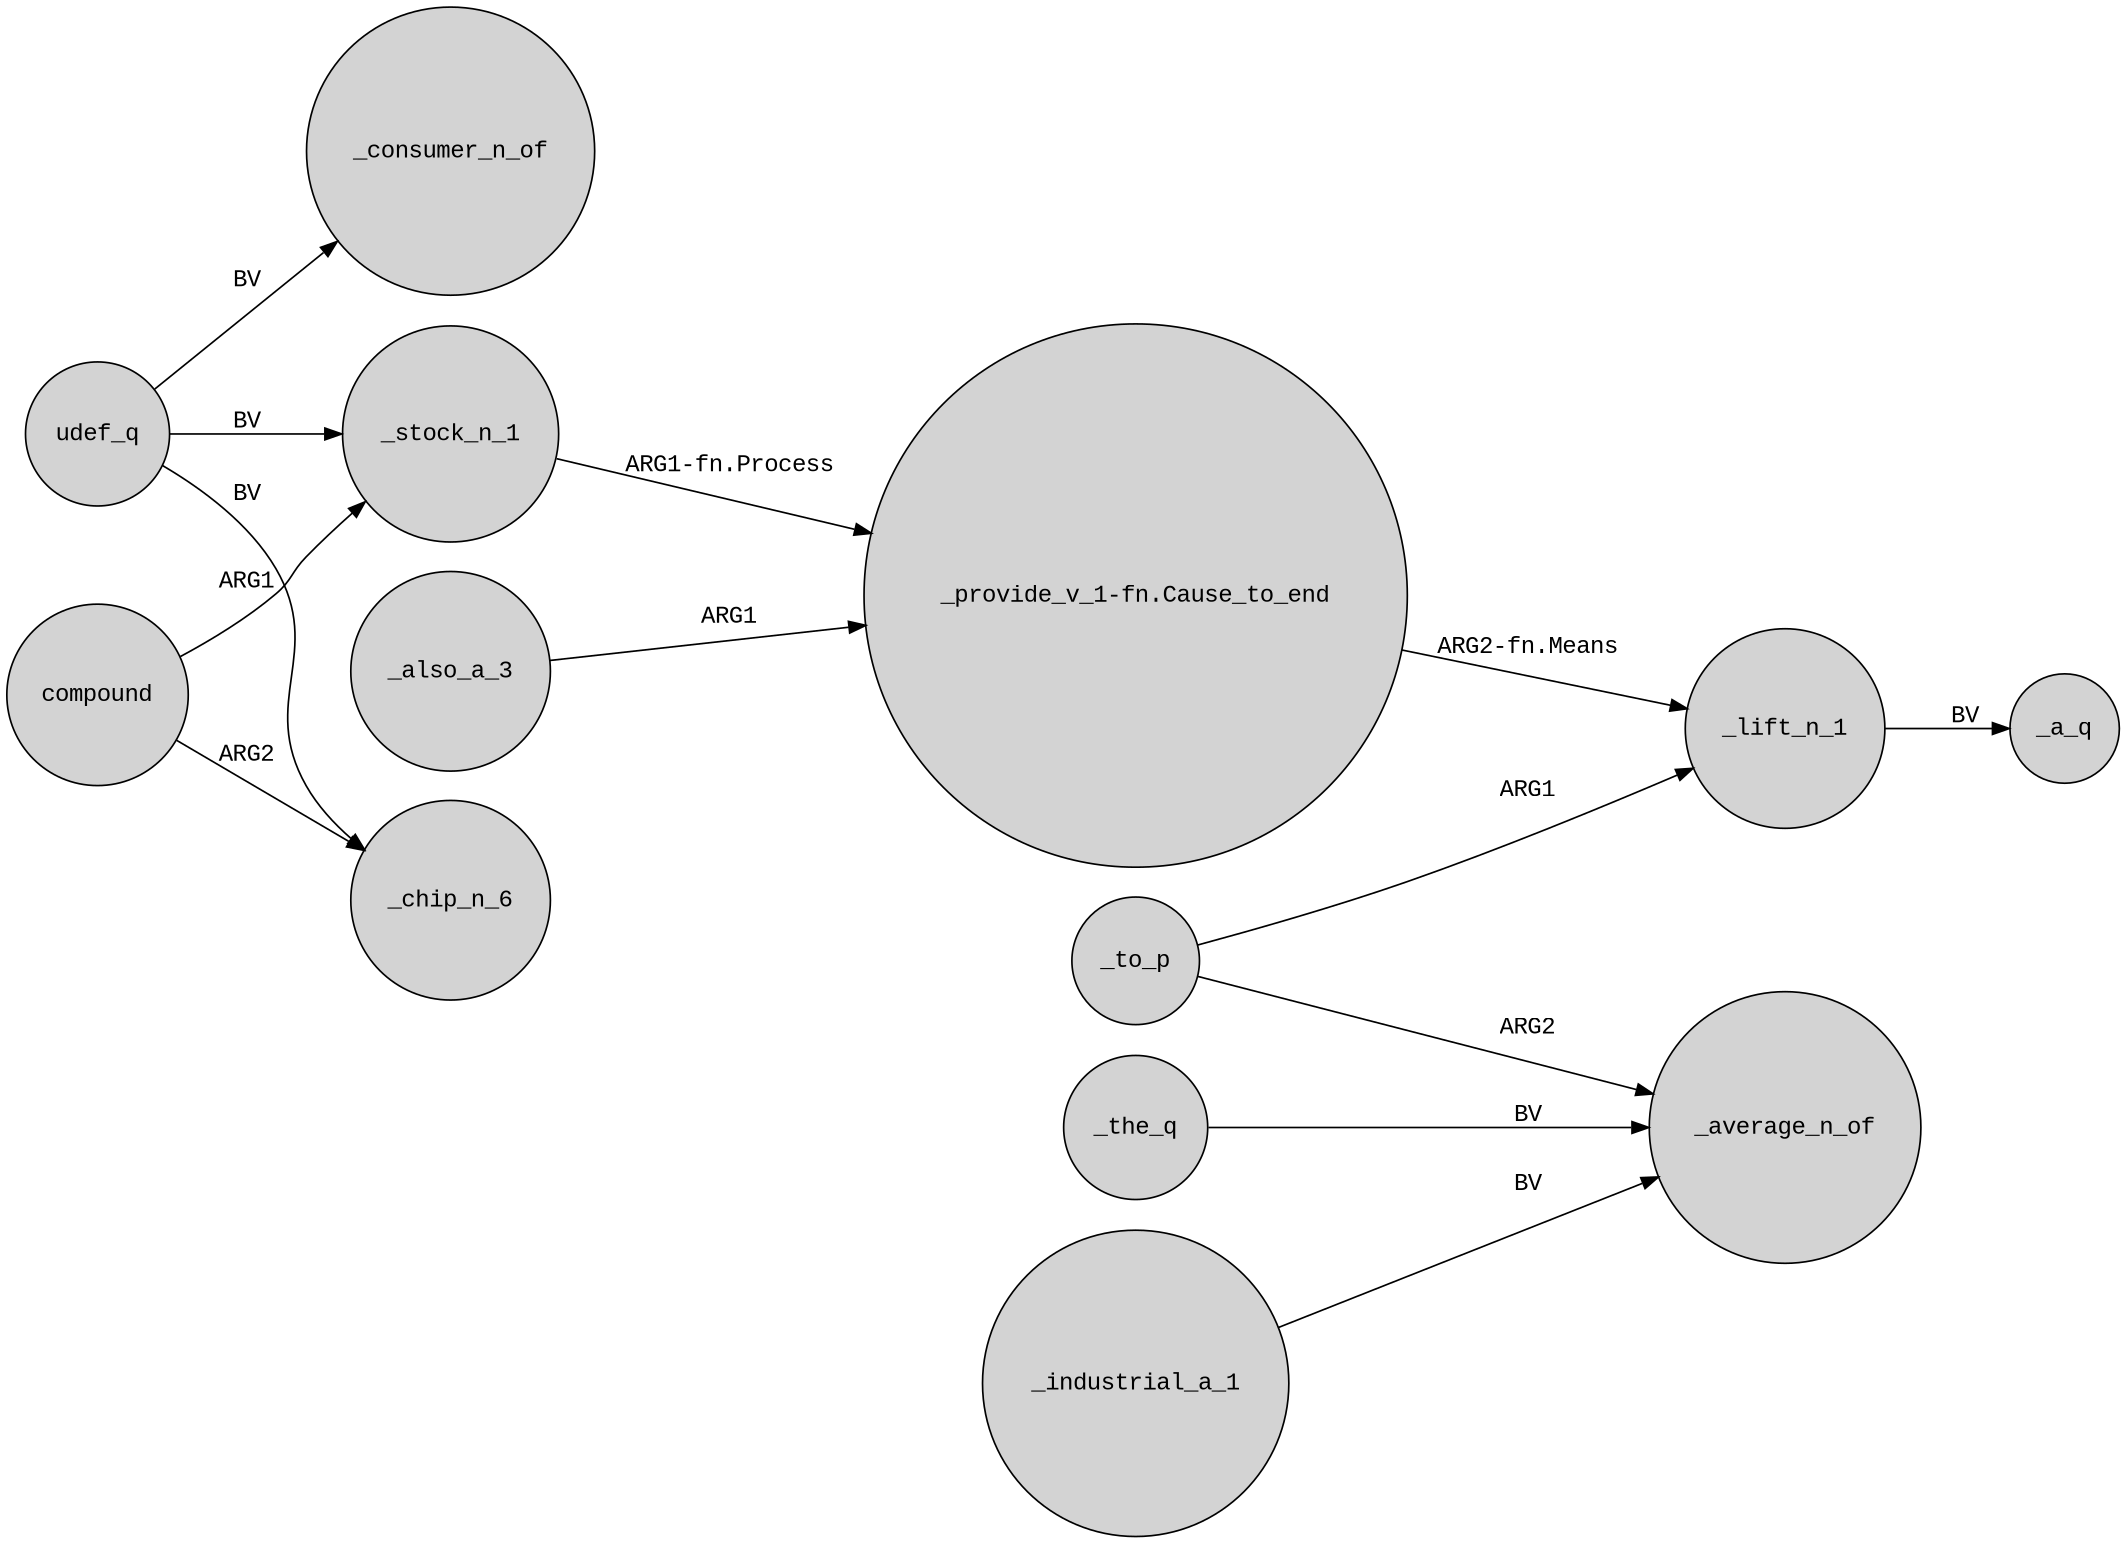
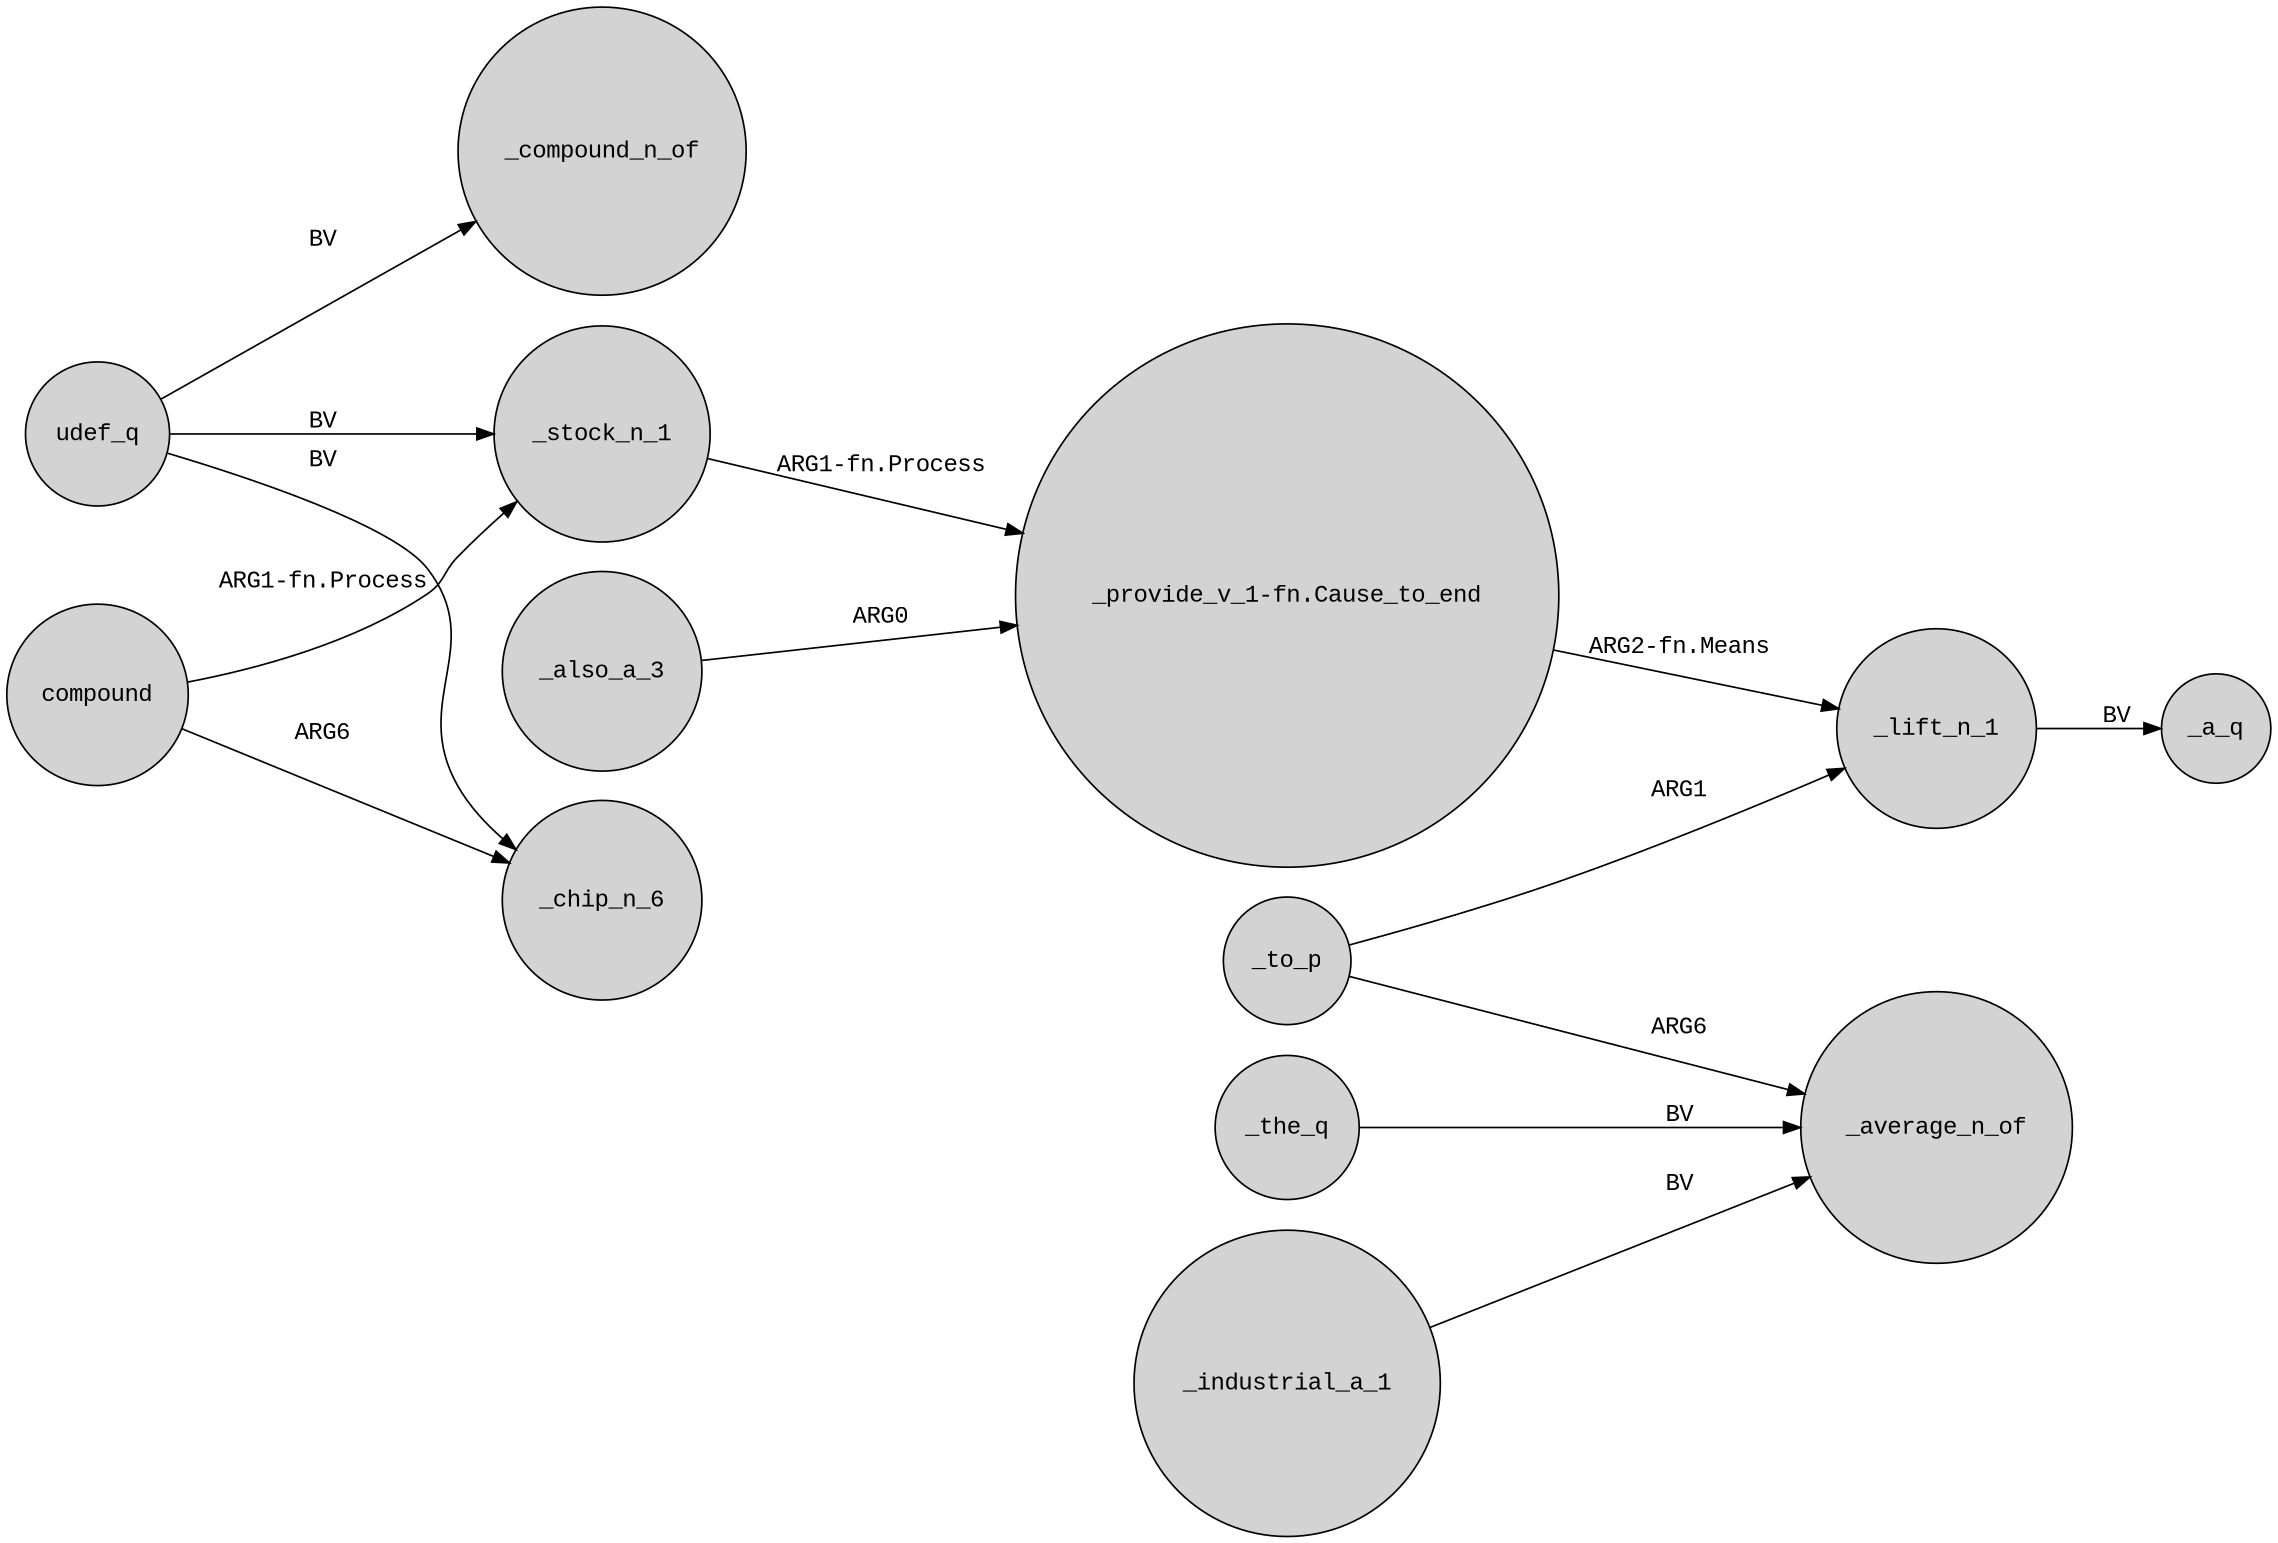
node "_consumer_n_of": label "_consumer_n_of" -> "_compound_n_of"
edge "compound" -> "_stock_n_1": label "ARG1" -> "ARG1-fn.Process"
edge "_also_a_3" -> "_provide_v_1-fn.Cause_to_end": label "ARG1" -> "ARG0"
edge "compound" -> "_chip_n_6": label "ARG2" -> "ARG6"
edge "_to_p" -> "_average_n_of": label "ARG2" -> "ARG6"
